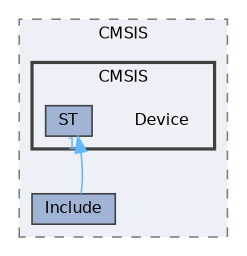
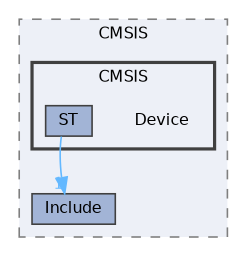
edge "Include" -> "ST": reversed
